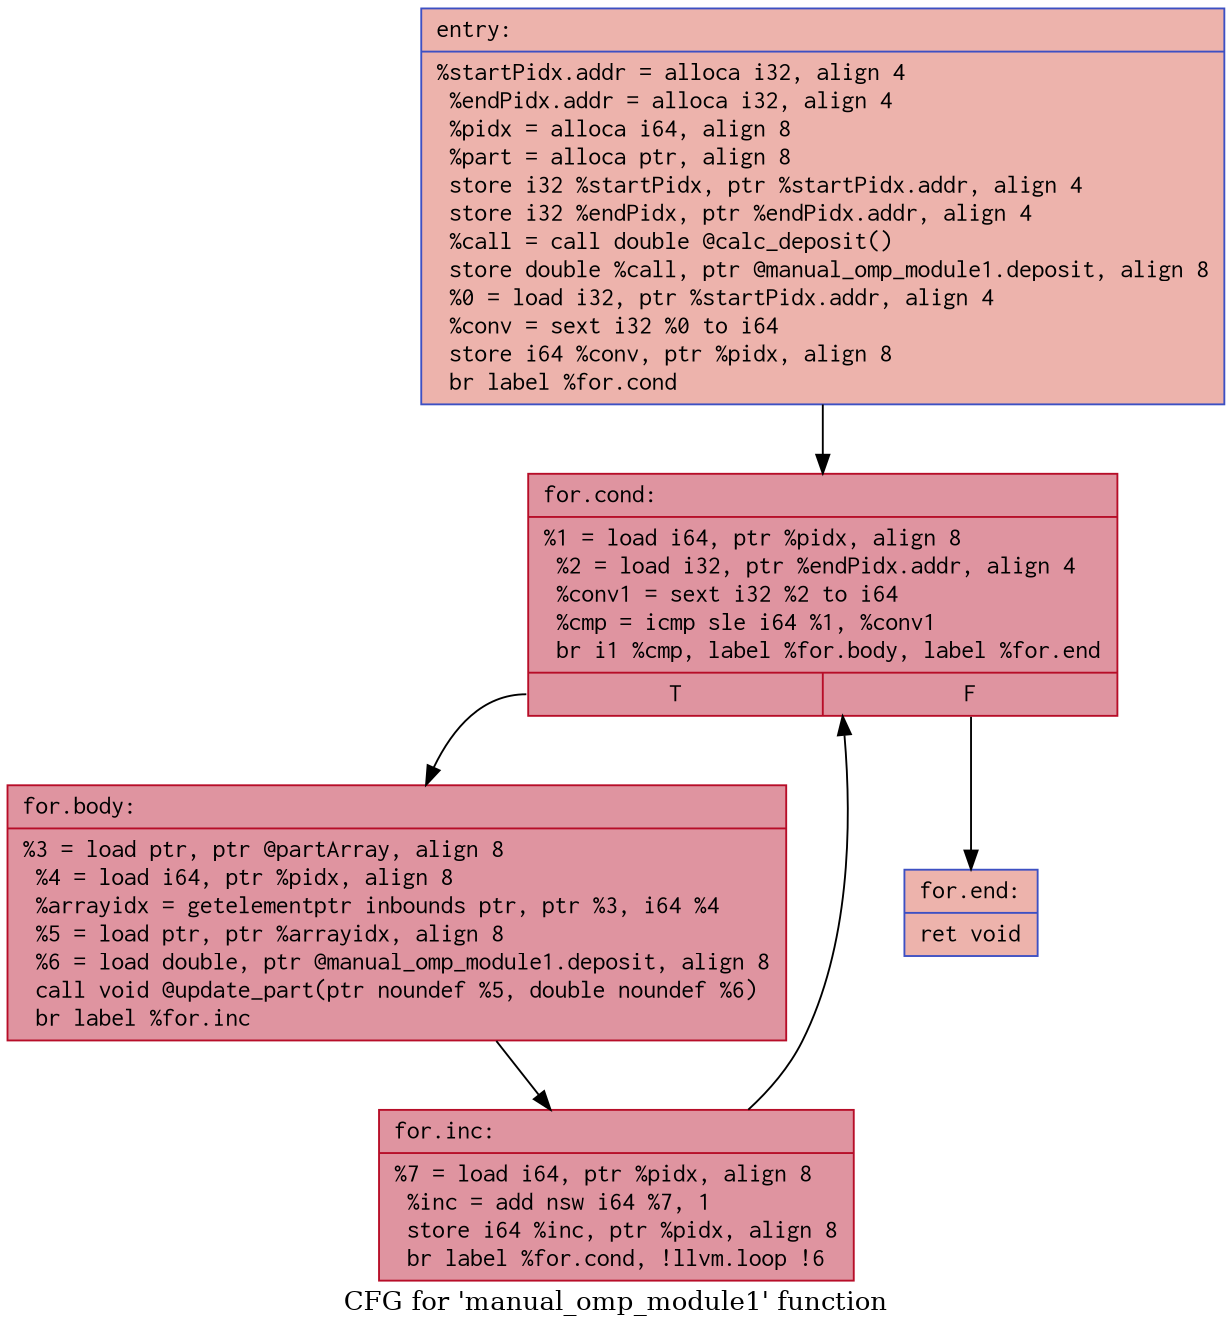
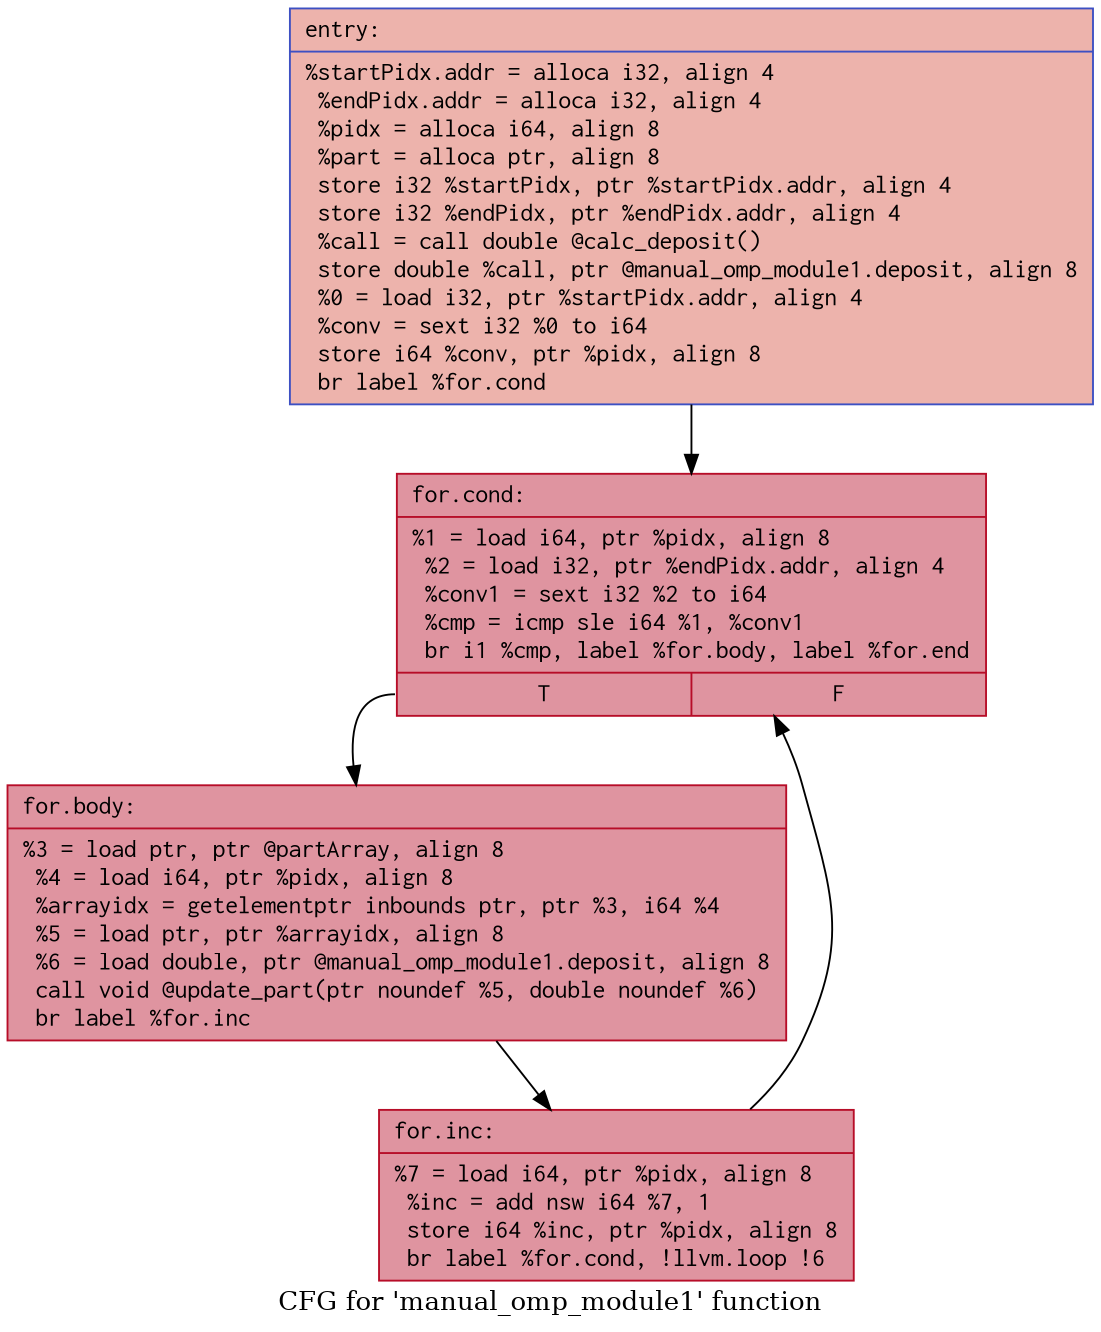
node "for.end:": removed
